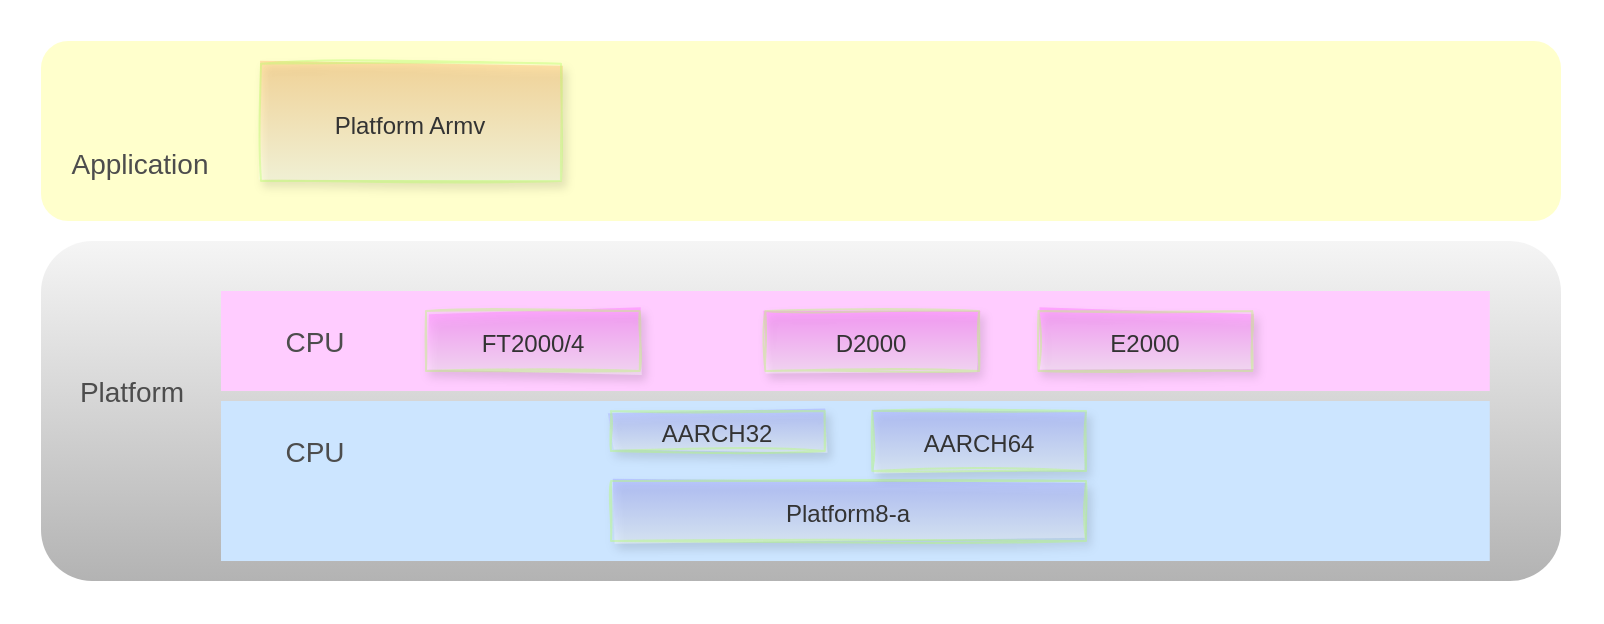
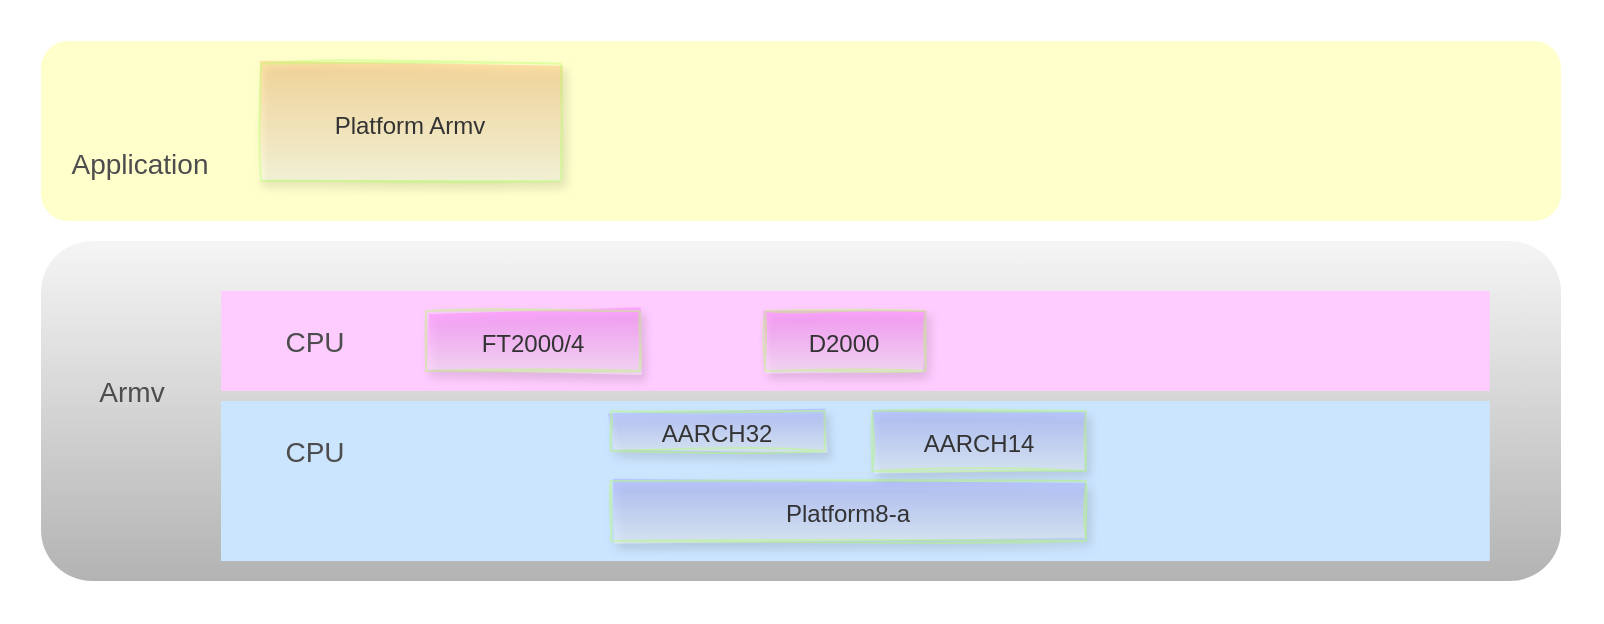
node "D2000": size 214x60 -> 160x60
node "E2000": removed
node "Platform": label "Platform" -> "Armv"
node "AARCH64": label "AARCH64" -> "AARCH14"
